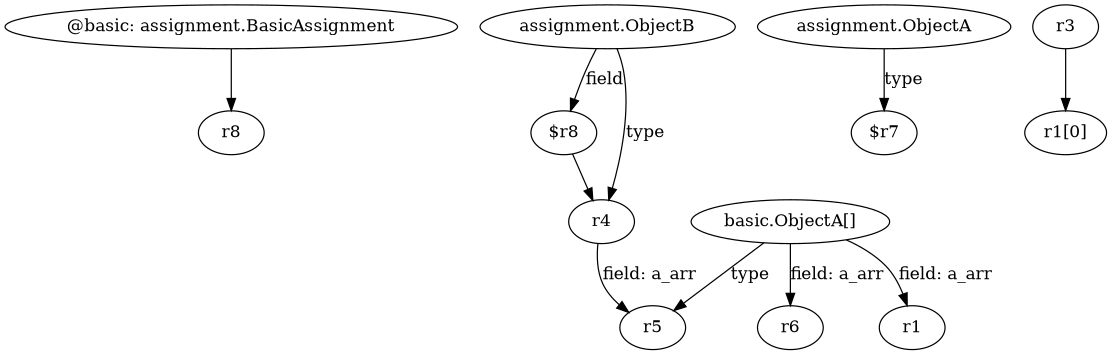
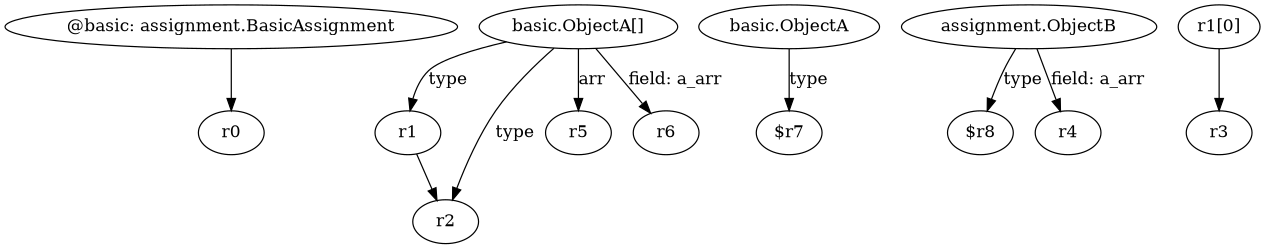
node "assignment.ObjectA": label "assignment.ObjectA" -> "basic.ObjectA"
edge "r3" -> "r1[0]": reversed
edge "assignment.ObjectB" -> "$r8": label "field" -> "type"
node "r8": label "r8" -> "r0"
edge "assignment.ObjectB" -> "r4": label "type" -> "field: a_arr"
edge "$r8" -> "r4": removed
node "r2": added
edge "basic.ObjectA[]" -> "r5": label "type" -> "arr"
edge "basic.ObjectA[]" -> "r1": label "field: a_arr" -> "type"
edge "r4" -> "r5": removed, label "field: a_arr"
